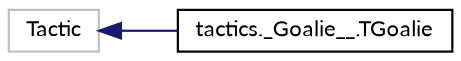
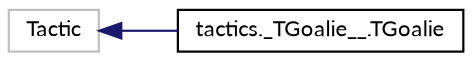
node "tactics._Goalie__.TGoalie": label "tactics._Goalie__.TGoalie" -> "tactics._TGoalie__.TGoalie"
